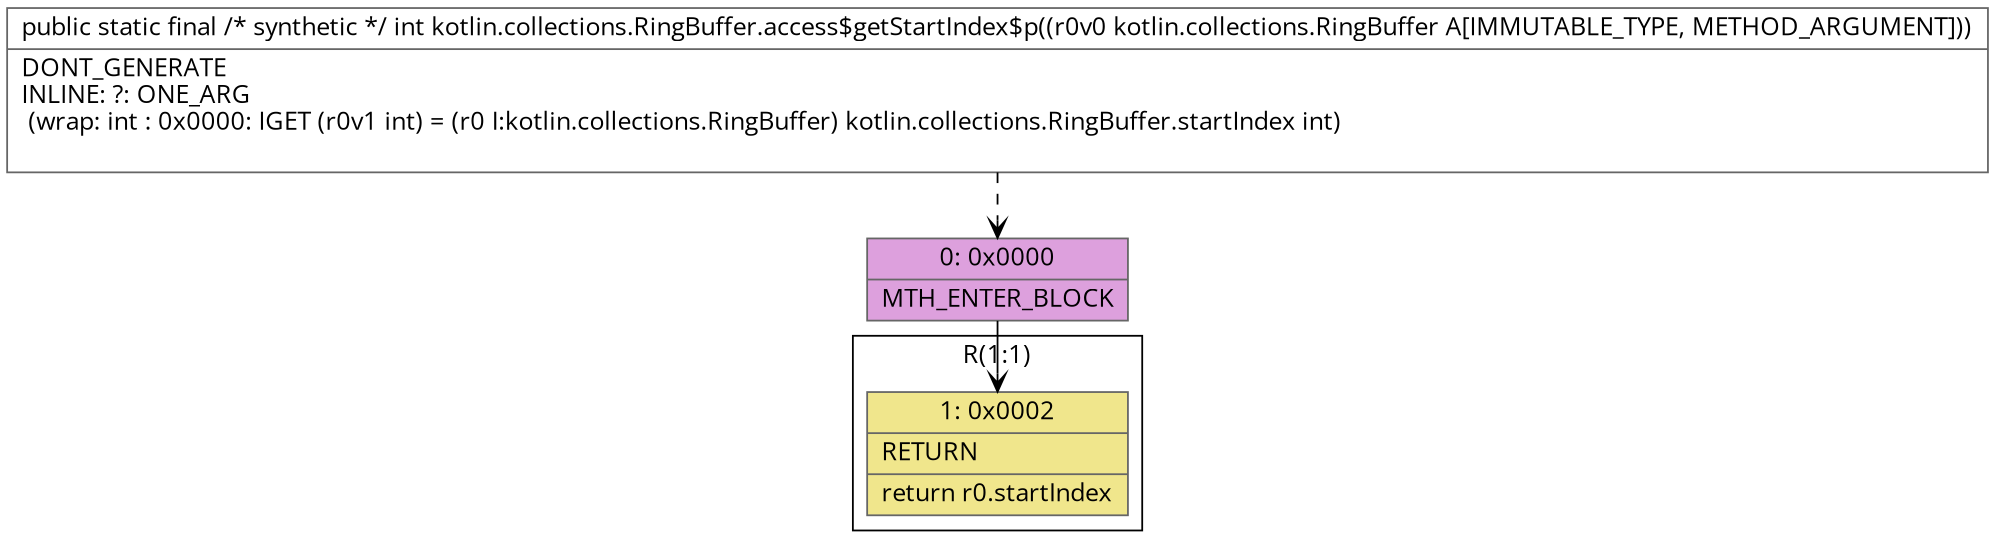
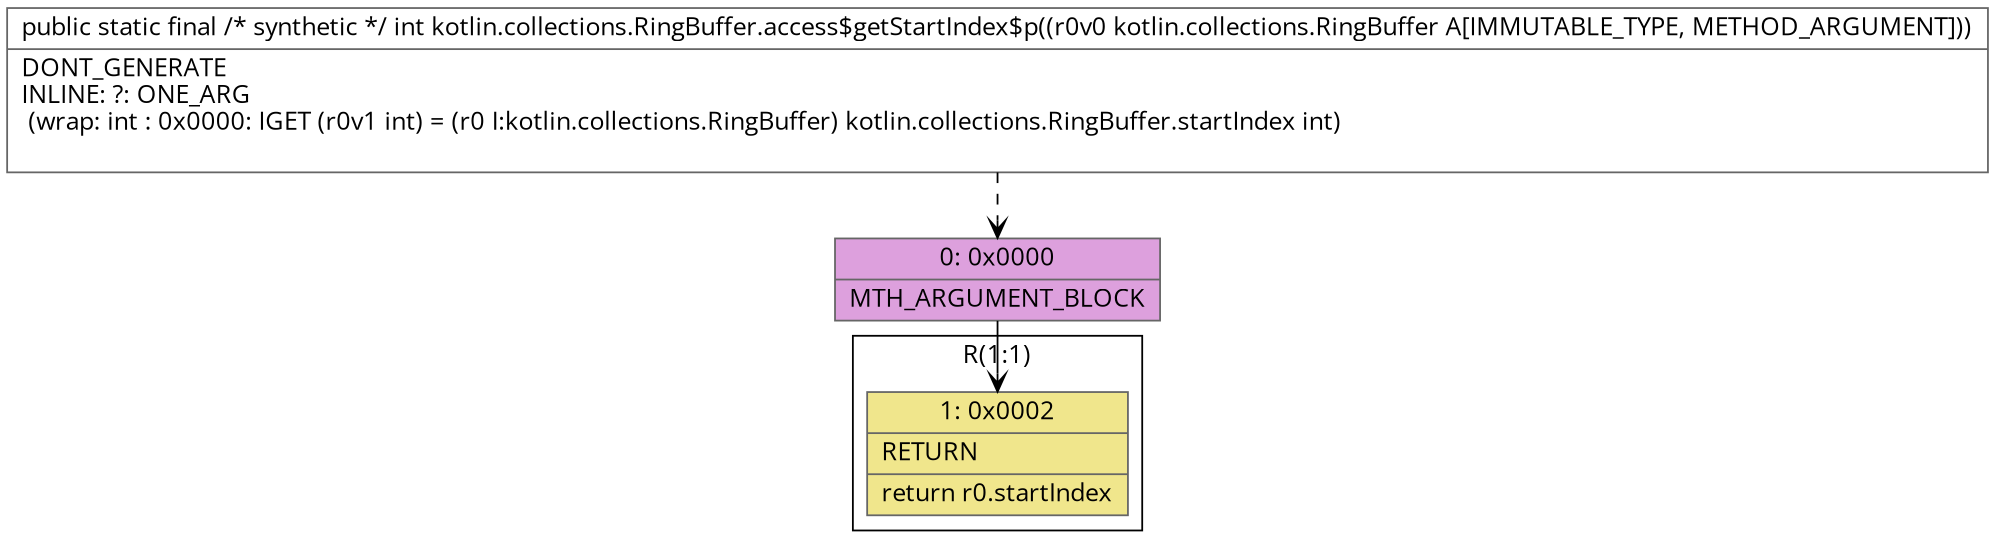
node "0: 0x0000": text "MTH_ENTER_BLOCK" -> "MTH_ARGUMENT_BLOCK"
